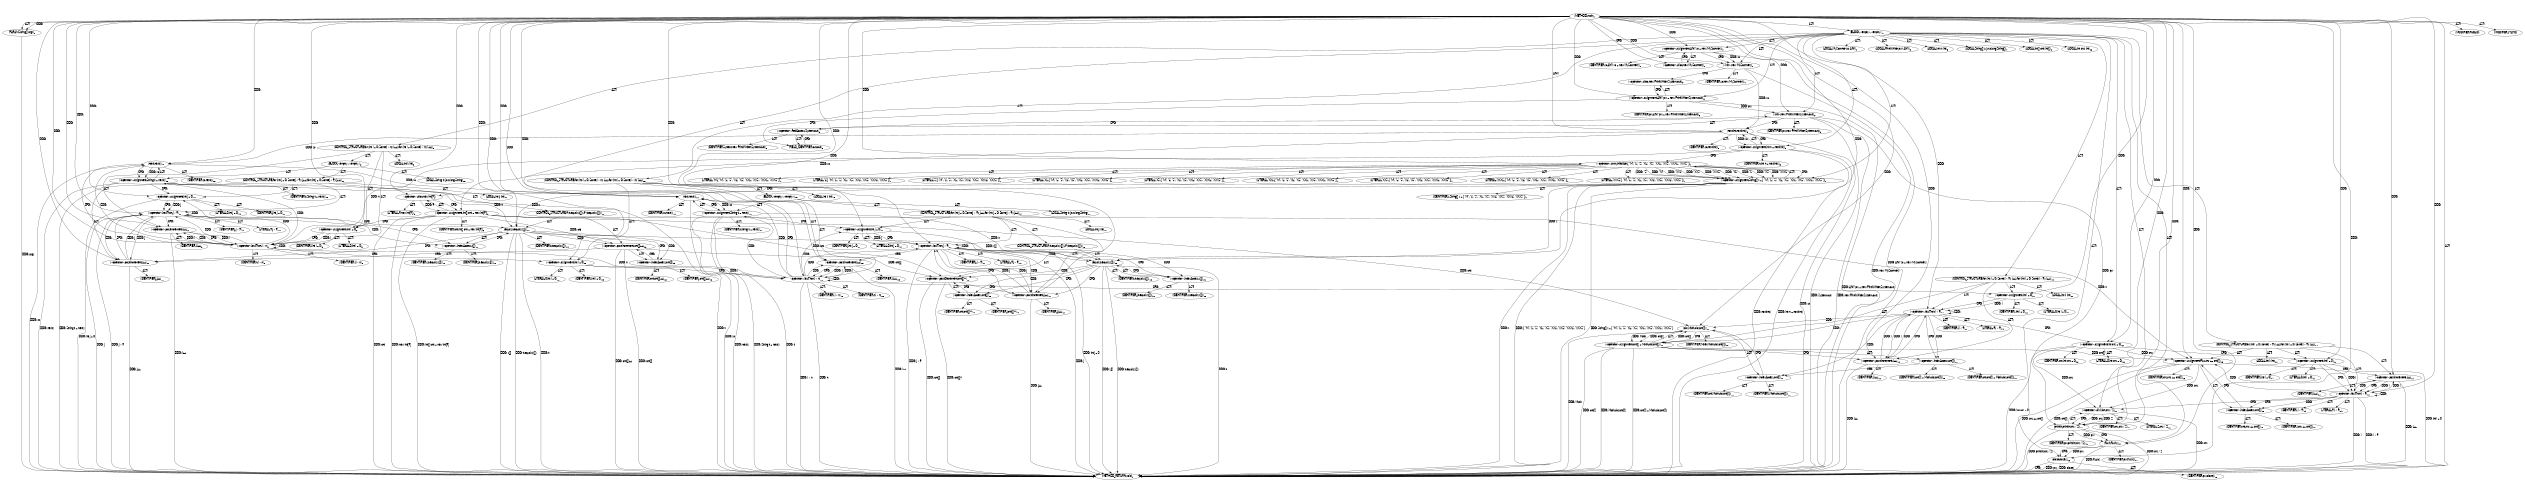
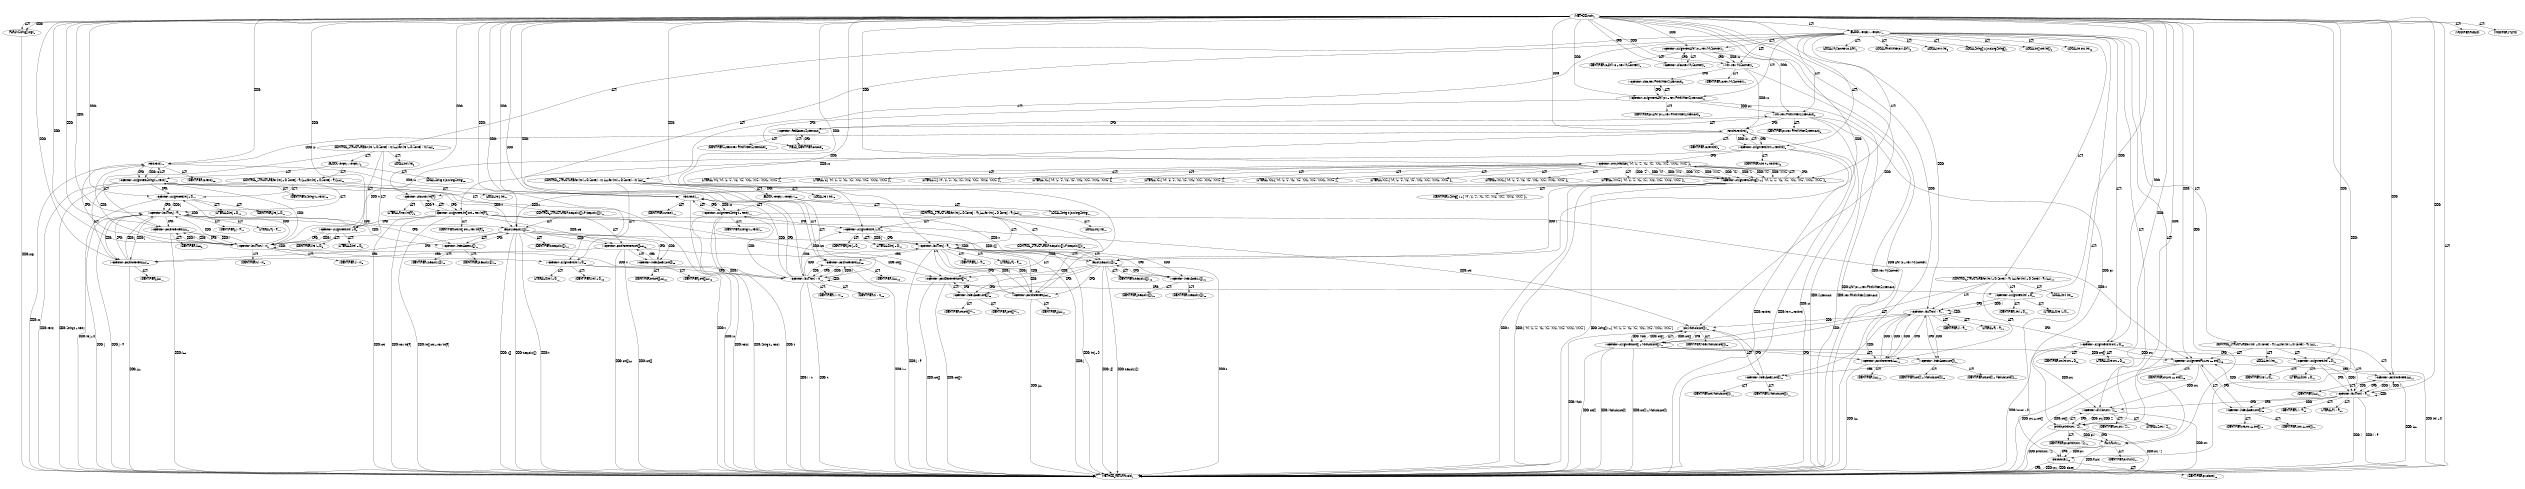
edge "(METHOD,main)" -> "(nextInt,nextInt())": label "ANY: " -> "DDG: "
